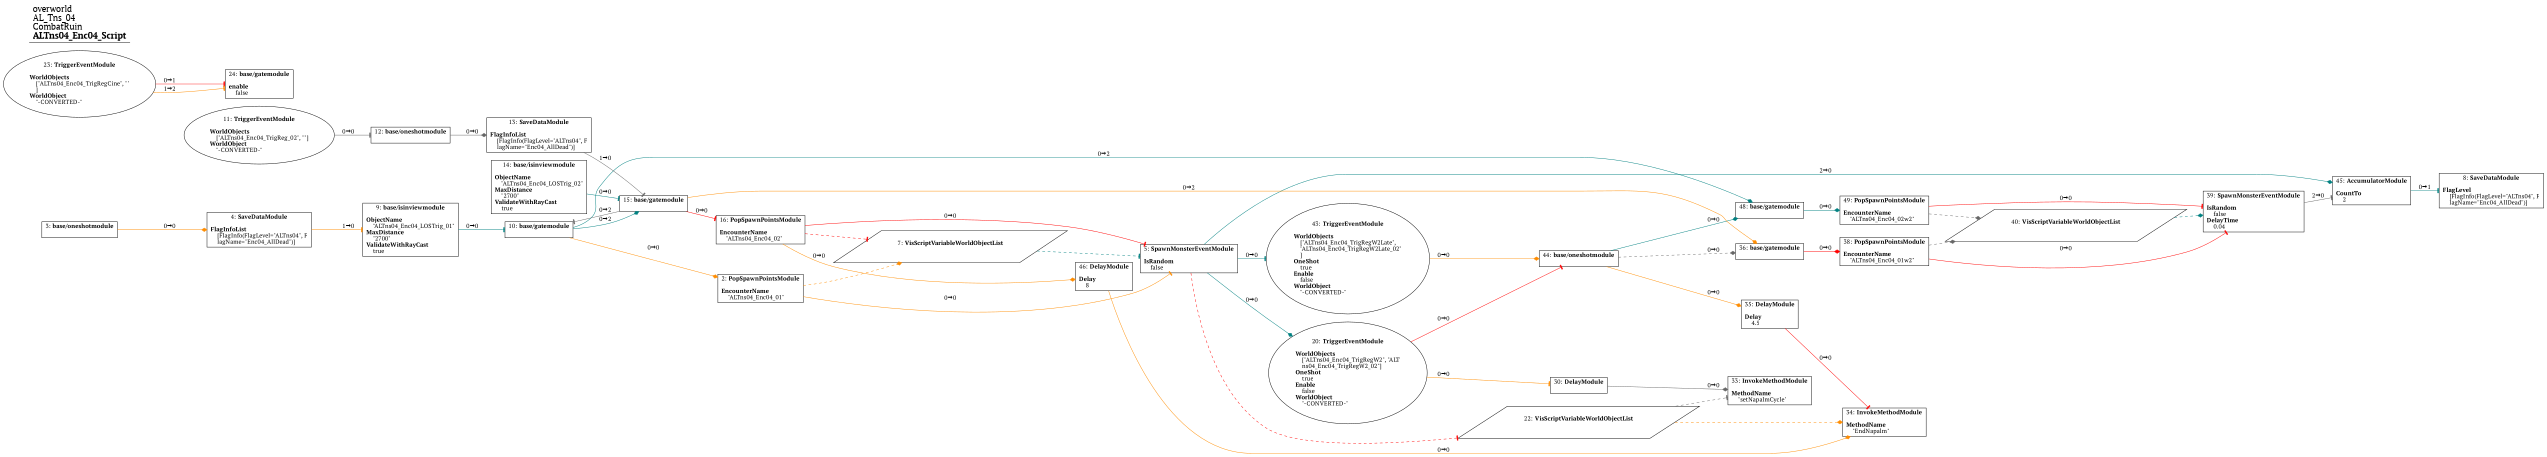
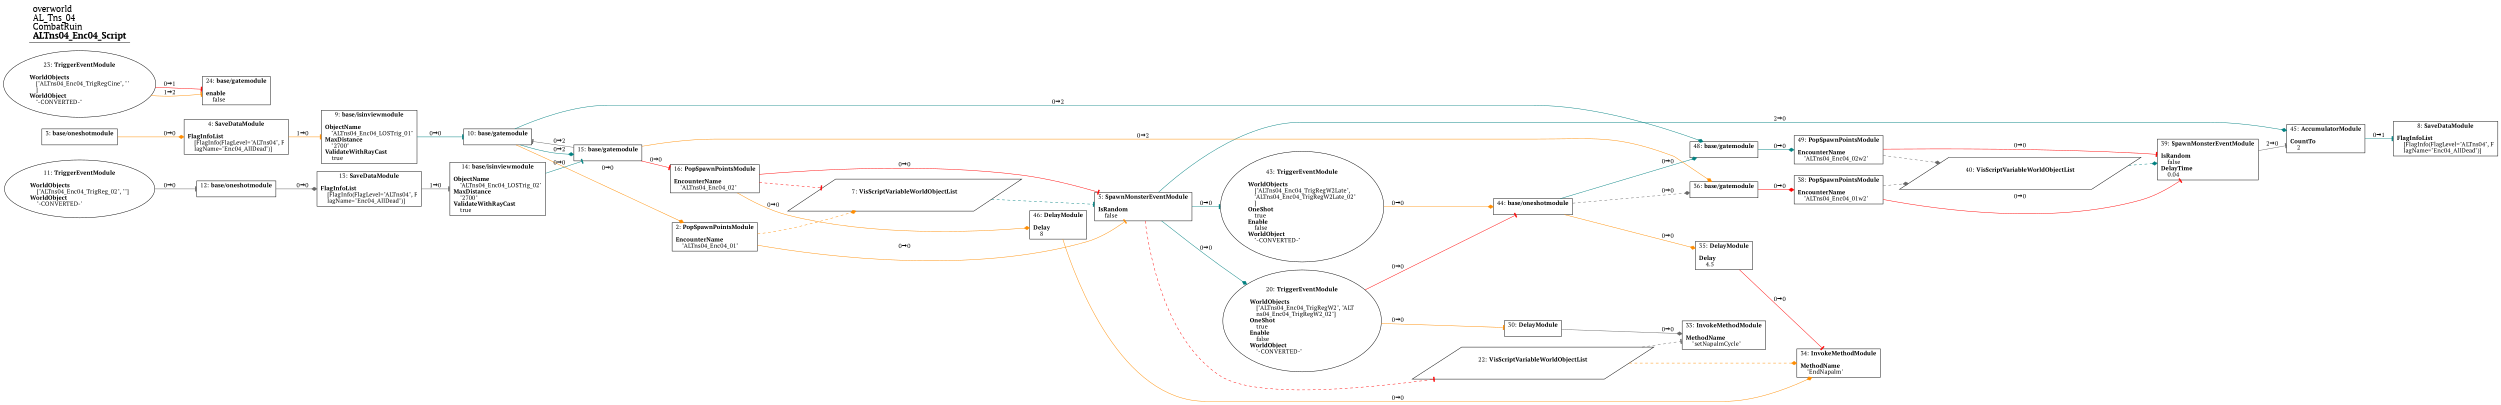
edge "13:" -> "15:": now "13:" -> "14:"
node "8:": text "FlagLevel" -> "FlagInfoList"
